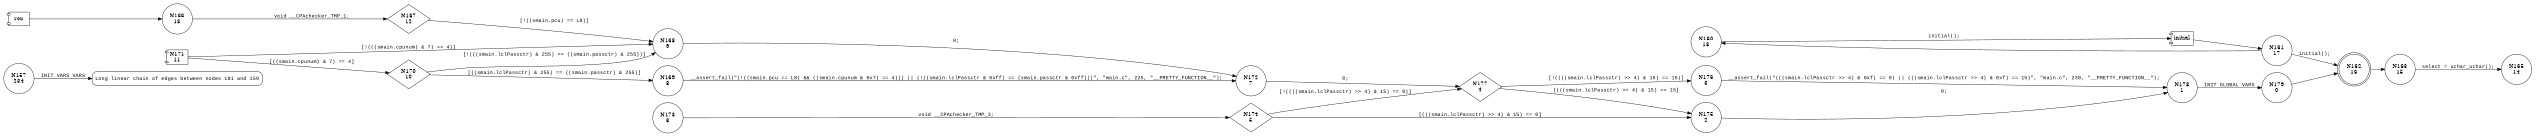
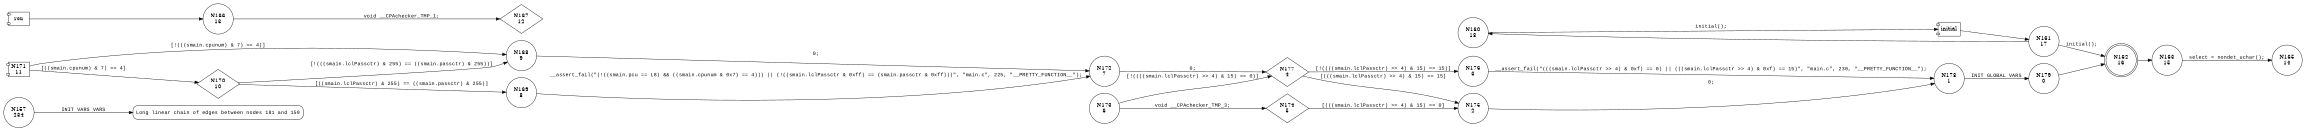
edge "N167 12" -> "N168 9": removed, label "[!((smain.pcu) == L8)]"
edge "N163 15" -> "N165 14": label "select = uchar_uchar();" -> "select = nondet_uchar();"
edge "N174 5" -> "N177 4": now "N173 6" -> "N177 4"
